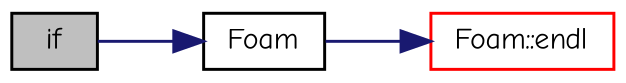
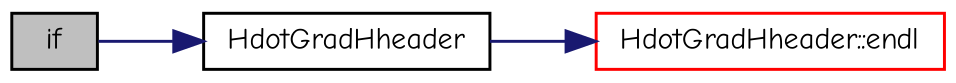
node "Foam": label "Foam" -> "HdotGradHheader"
node "Foam::endl": label "Foam::endl" -> "HdotGradHheader::endl"
